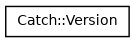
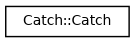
node "Catch::Version": label "Catch::Version" -> "Catch::Catch"
